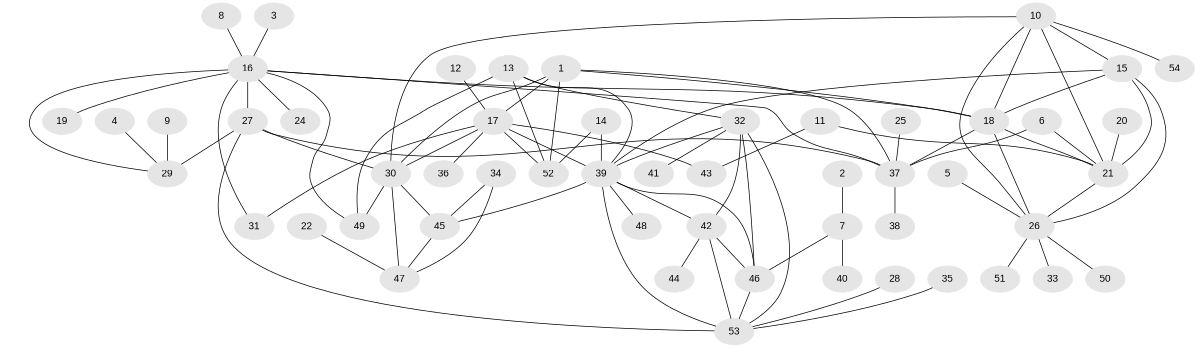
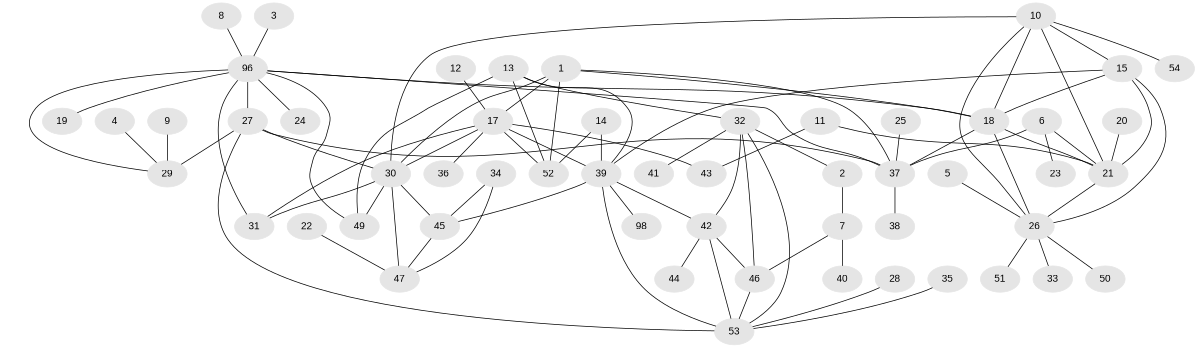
node "16": label "16" -> "96"
edge "32" -- "39": now "32" -- "2"
node "23": added
edge "39" -- "46": removed
edge "30" -- "31": added
node "48": label "48" -> "98"
